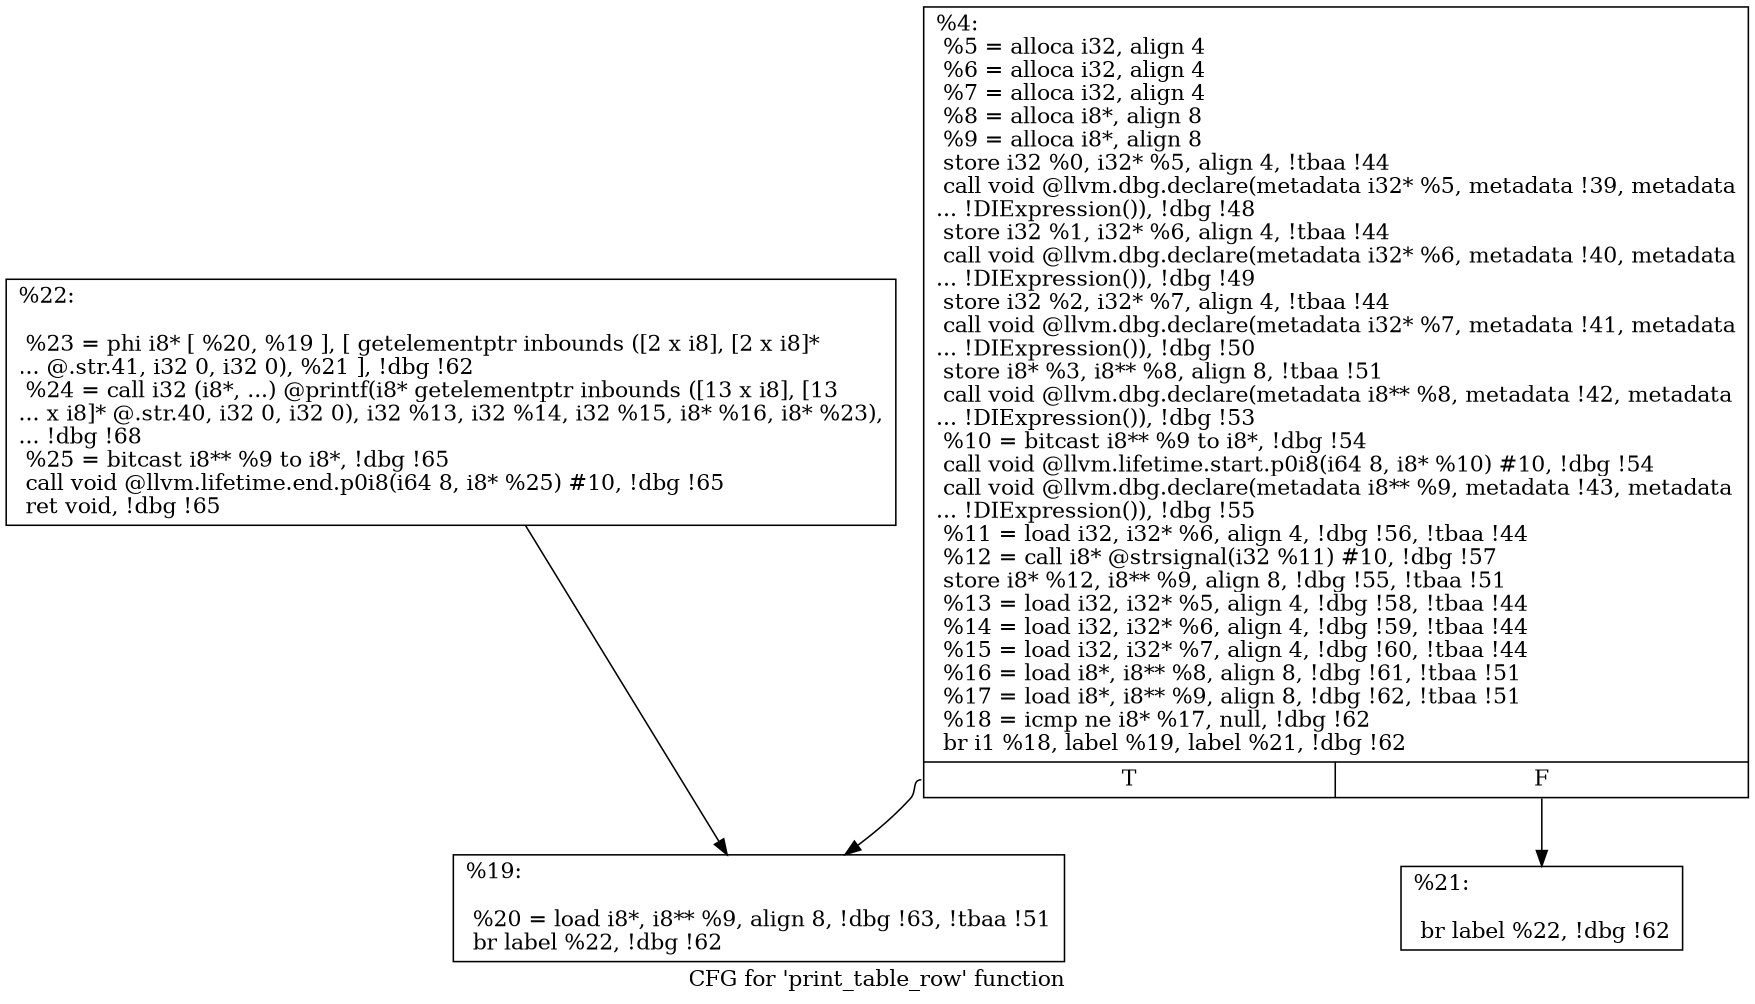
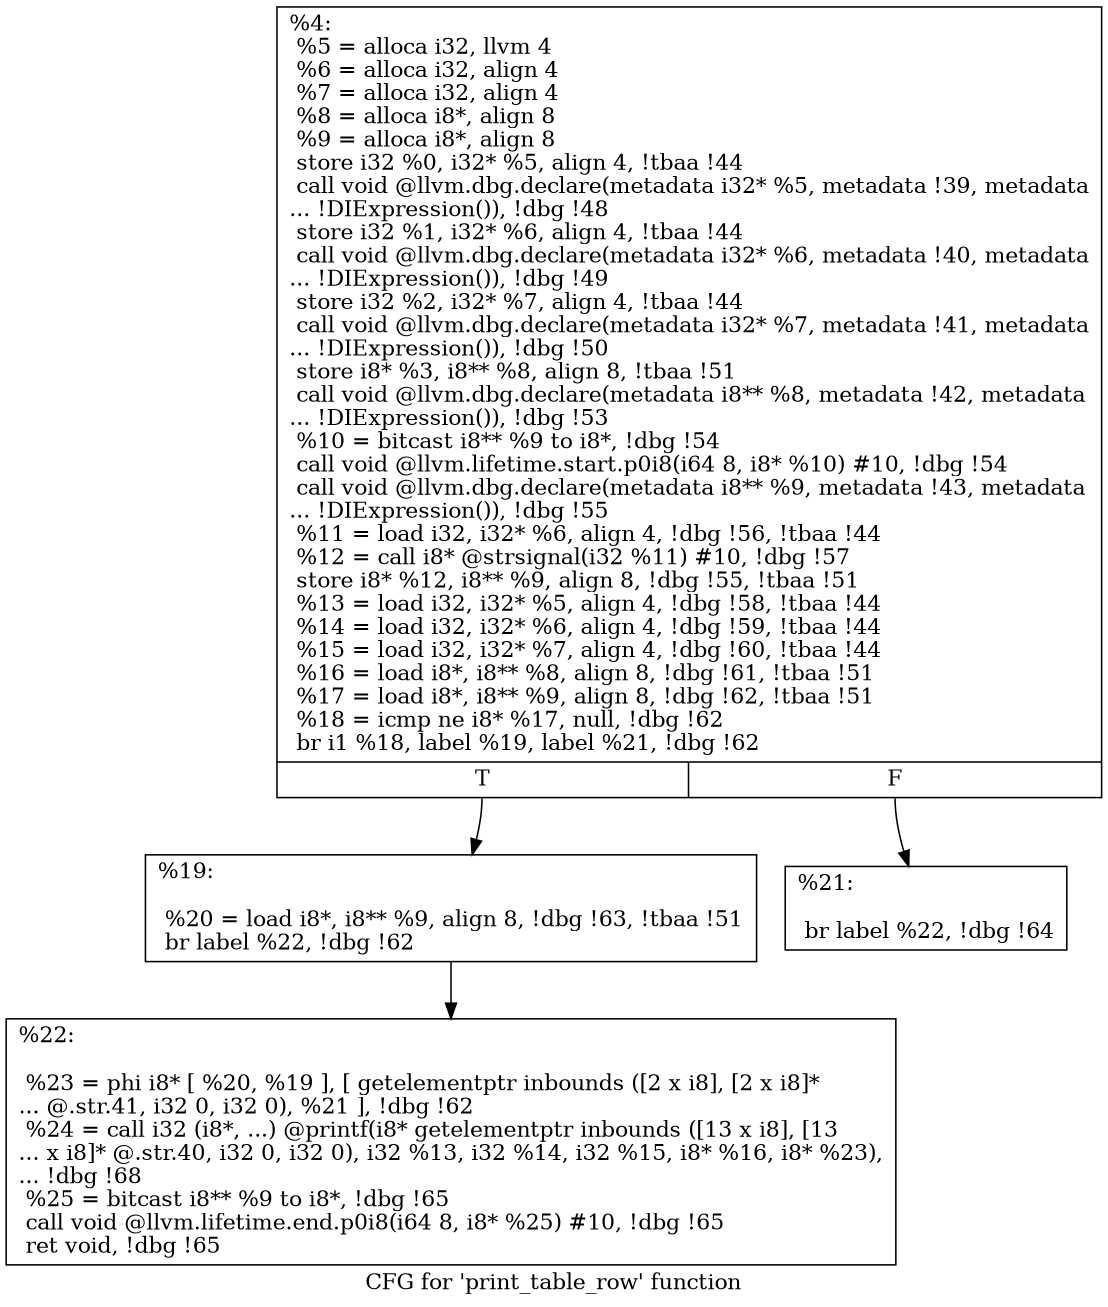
node "%4:": text "%5 = alloca i32, align 4" -> "%5 = alloca i32, llvm 4"
edge "%22:" -> "%19:": reversed
node "%21:": text "br label %22, !dbg !62" -> "br label %22, !dbg !64"
